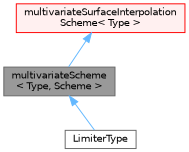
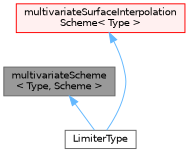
edge "multivariateScheme < Type, Scheme >" -> "multivariateSurfaceInterpolation Scheme< Type >": now "LimiterType" -> "multivariateSurfaceInterpolation Scheme< Type >"
